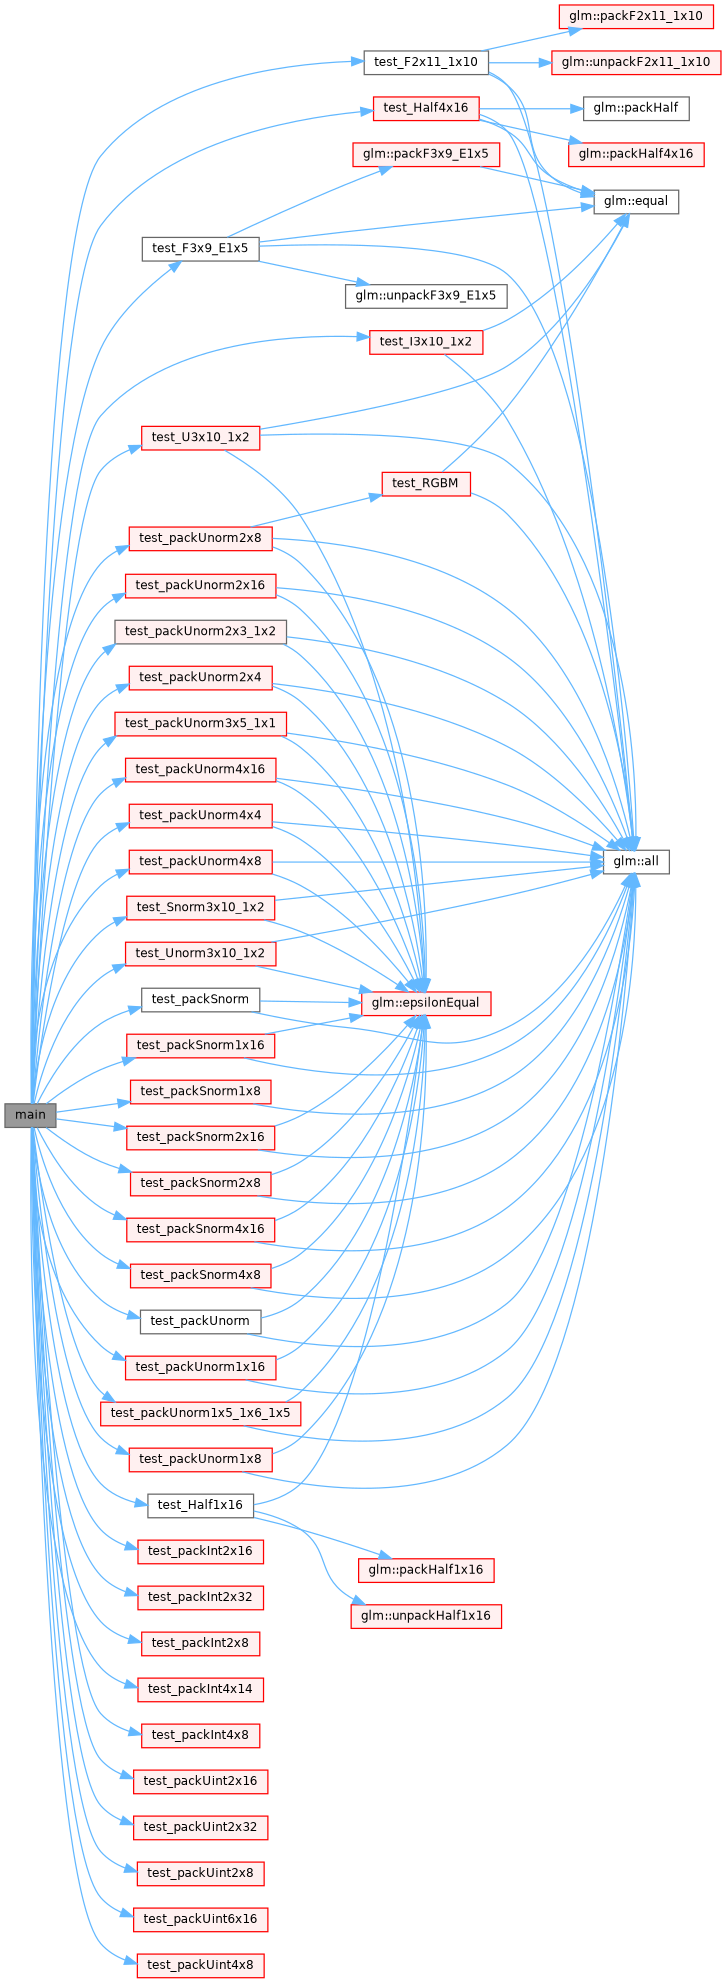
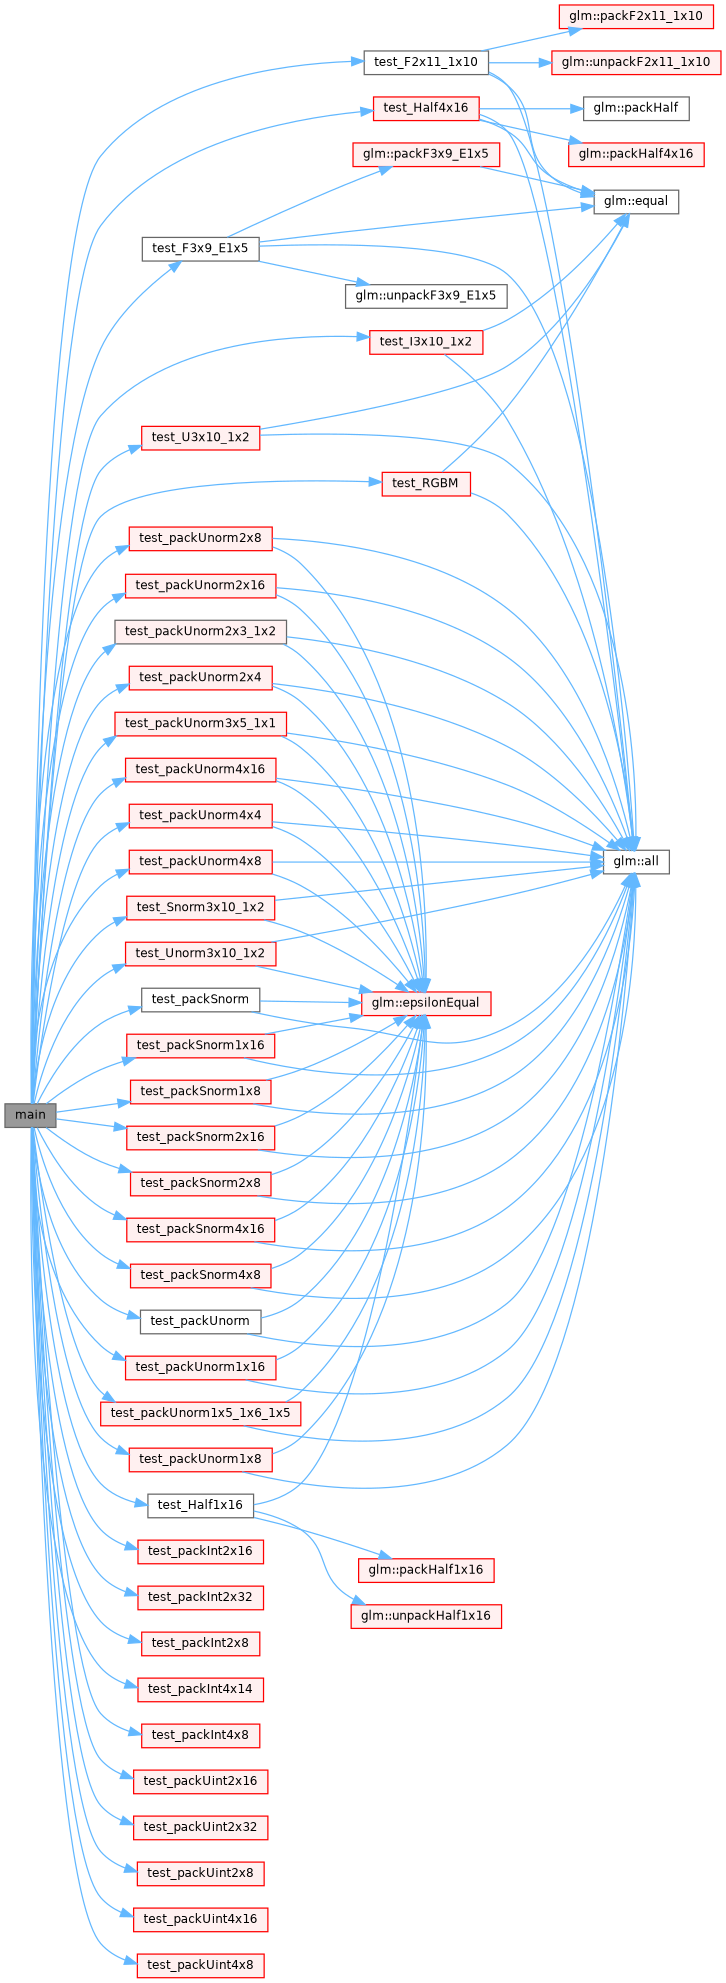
edge "test_packUnorm2x8" -> "test_RGBM": now "main" -> "test_RGBM"
edge "test_U3x10_1x2" -> "glm::epsilonEqual": now "test_packSnorm1x8" -> "glm::epsilonEqual"
node "test_packUint6x16": label "test_packUint6x16" -> "test_packUint4x16"
